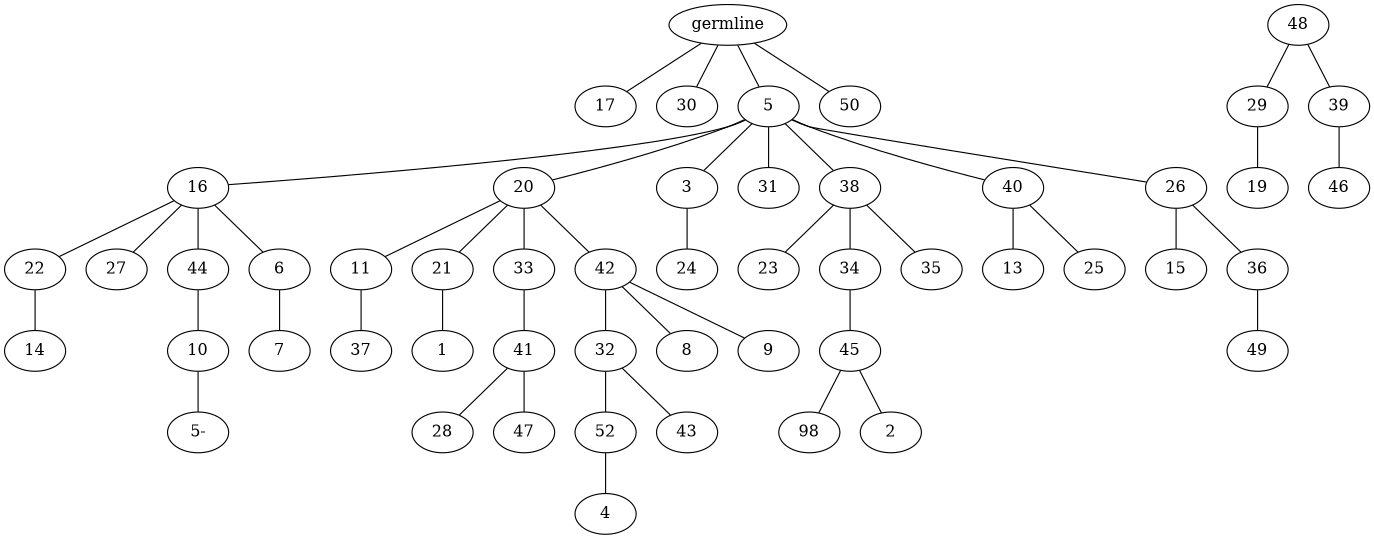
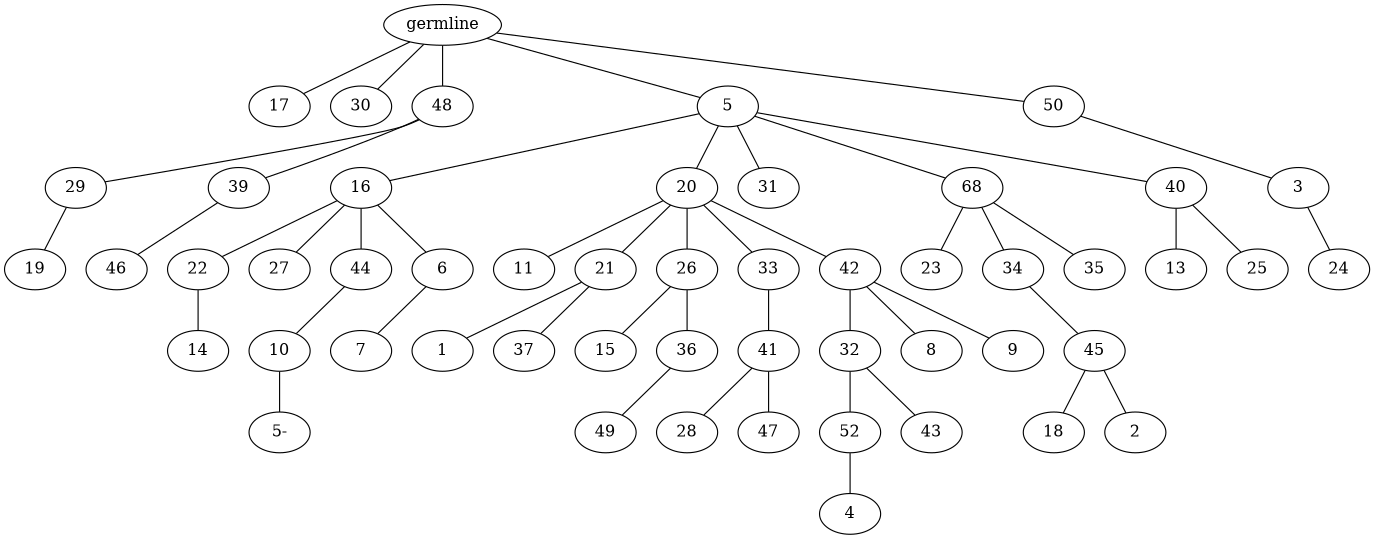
edge "germline" -- "48": added
edge "5" -- "3": now "50" -- "3"
edge "5" -- "26": now "20" -- "26"
node "38": label "38" -> "68"
edge "11" -- "37": now "21" -- "37"
node "98": label "98" -> "18"
